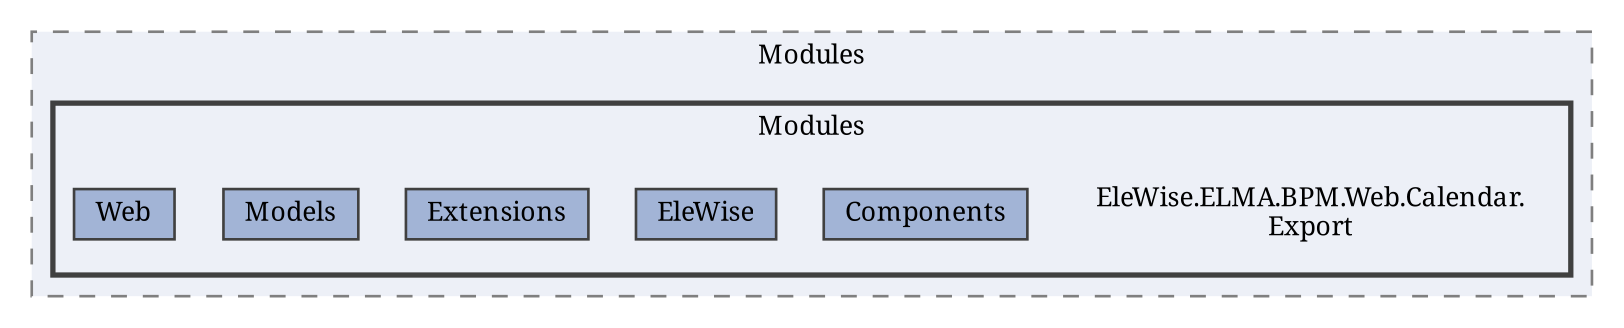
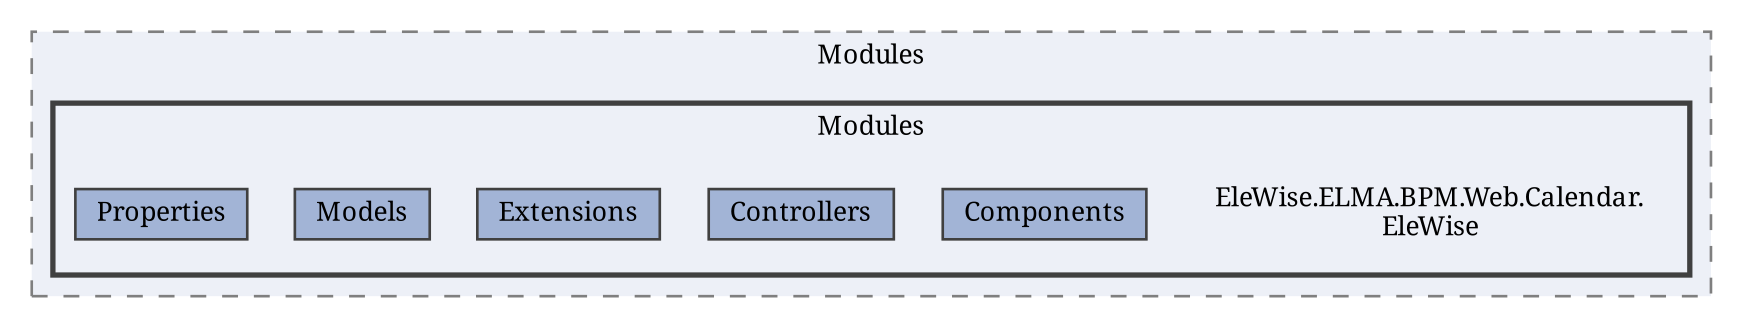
node "Web": label "Web" -> "Properties"
node "EleWise": label "EleWise" -> "Controllers"
node "EleWise.ELMA.BPM.Web.Calendar. Export": label "EleWise.ELMA.BPM.Web.Calendar. Export" -> "EleWise.ELMA.BPM.Web.Calendar. EleWise"
